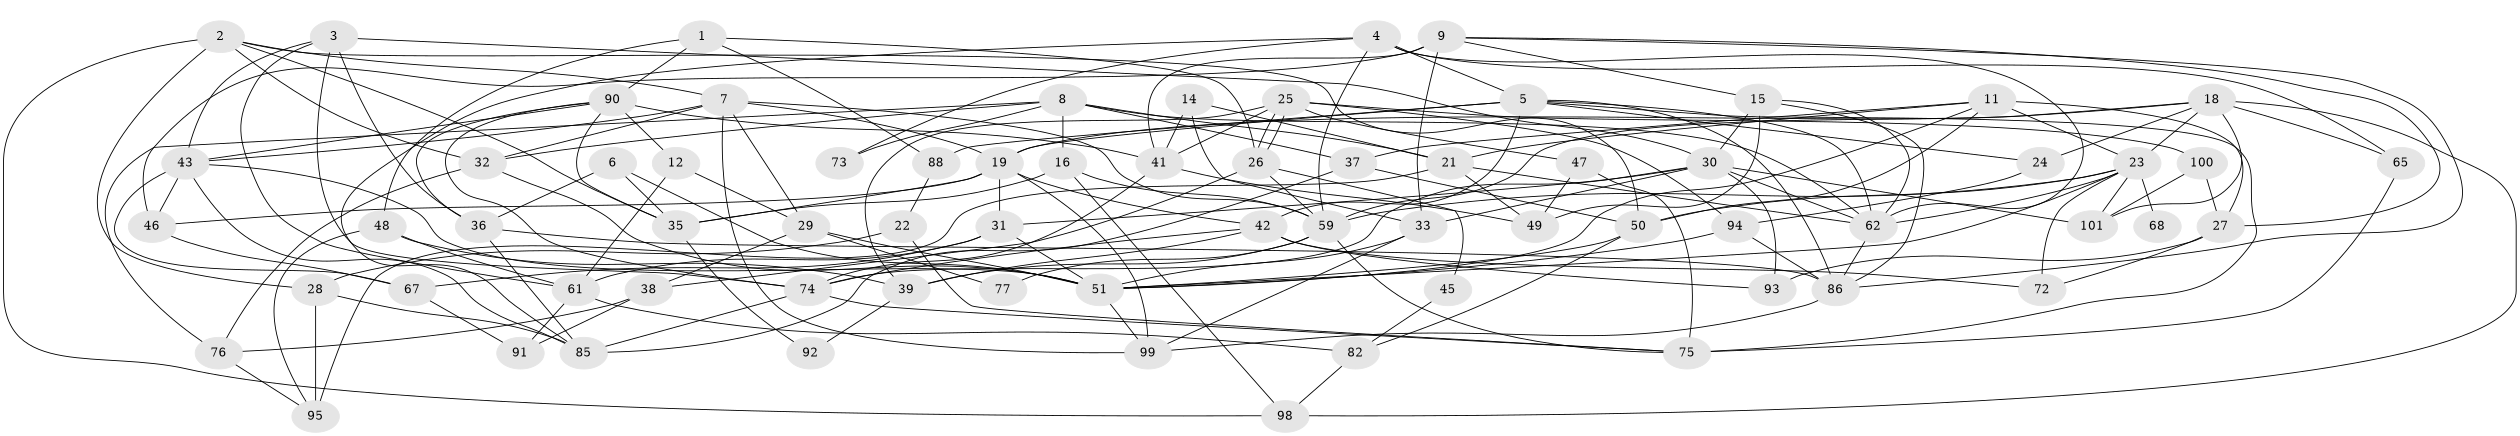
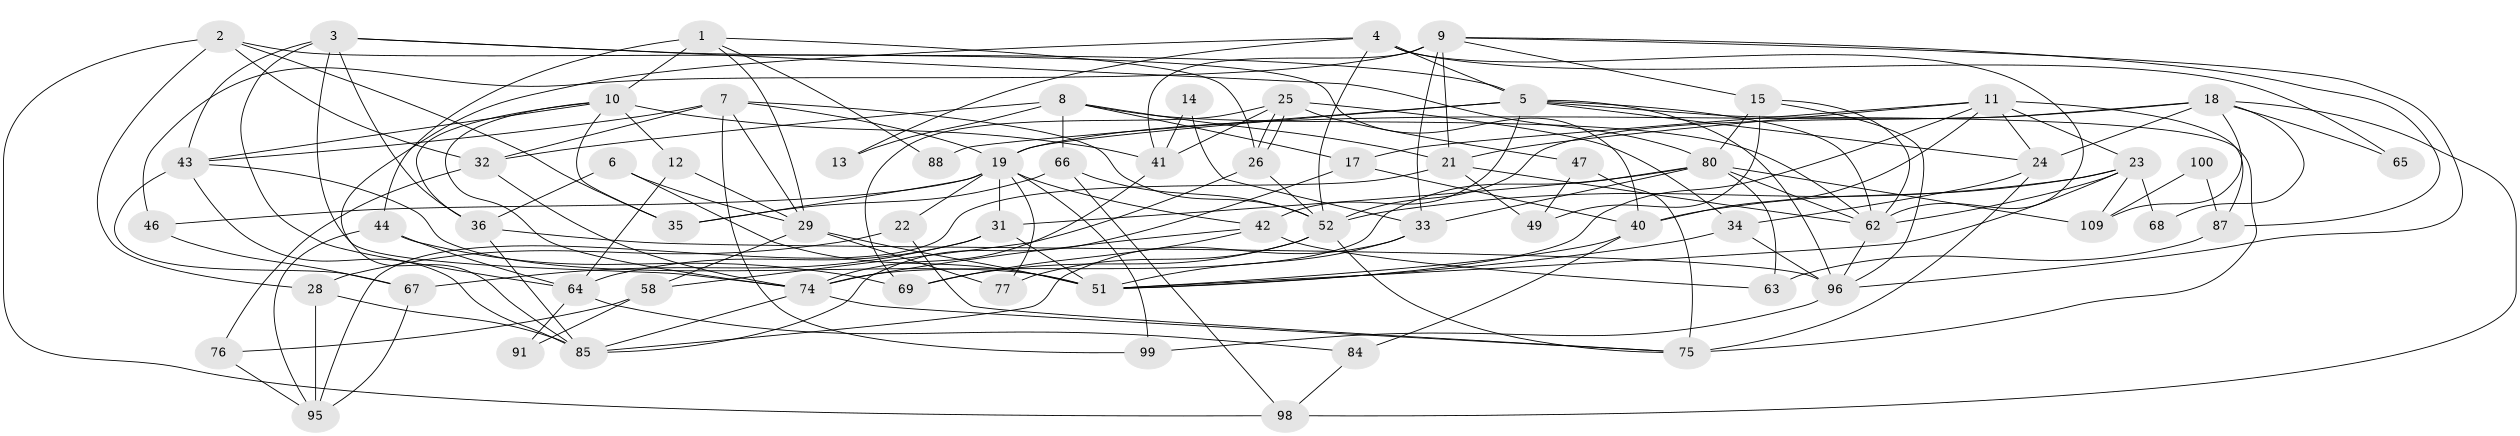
edge "3" -- "5": added
edge "2" -- "7": removed
node "90": label "90" -> "10"
edge "1" -- "29": added
edge "25" -- "100": removed
edge "14" -- "21": now "9" -- "21"
edge "11" -- "24": added
edge "18" -- "23": now "18" -- "68"
edge "8" -- "76": removed
node "73": label "73" -> "13"
node "16": label "16" -> "66"
node "37": label "37" -> "17"
node "30": label "30" -> "80"
edge "88" -- "22": now "19" -- "22"
edge "43" -- "46": removed
edge "6" -- "35": now "6" -- "29"
edge "41" -- "49": removed
node "48": label "48" -> "44"
node "59": label "59" -> "52"
node "50": label "50" -> "40"
node "94": label "94" -> "34"
node "101": label "101" -> "109"
node "27": label "27" -> "87"
edge "19" -- "77": added
edge "32" -- "51": now "32" -- "74"
node "61": label "61" -> "64"
node "38": label "38" -> "58"
node "39": label "39" -> "69"
edge "33" -- "99": now "33" -- "85"
node "45": removed
node "93": label "93" -> "63"
node "86": label "86" -> "96"
node "72": removed
edge "67" -- "91": now "67" -- "95"
edge "51" -- "99": removed
edge "65" -- "75": now "24" -- "75"
node "92": removed
node "82": label "82" -> "84"
